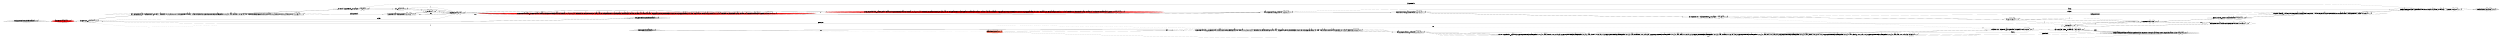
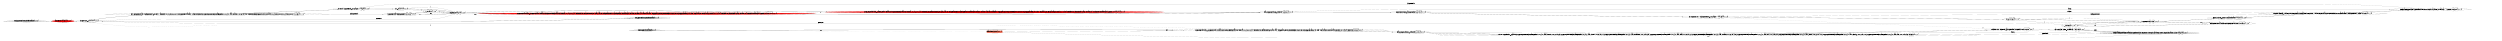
node "exec.shutdownNow()@@@24@@@['1', '1', '0']": removed
edge "int segmentCount = 32@@@4@@@['1', '1', '0']" -> "i < segmentCount@@@8@@@['1', '1', '0']": label "toolChest" -> "segmentCount"
edge "final int limit@@@2@@@['0', '0', '1']" -> "i++@@@18@@@['1', '1', '0']": now "i < segmentCount@@@17@@@['1', '1', '0']" -> "i++@@@18@@@['1', '1', '0']"
